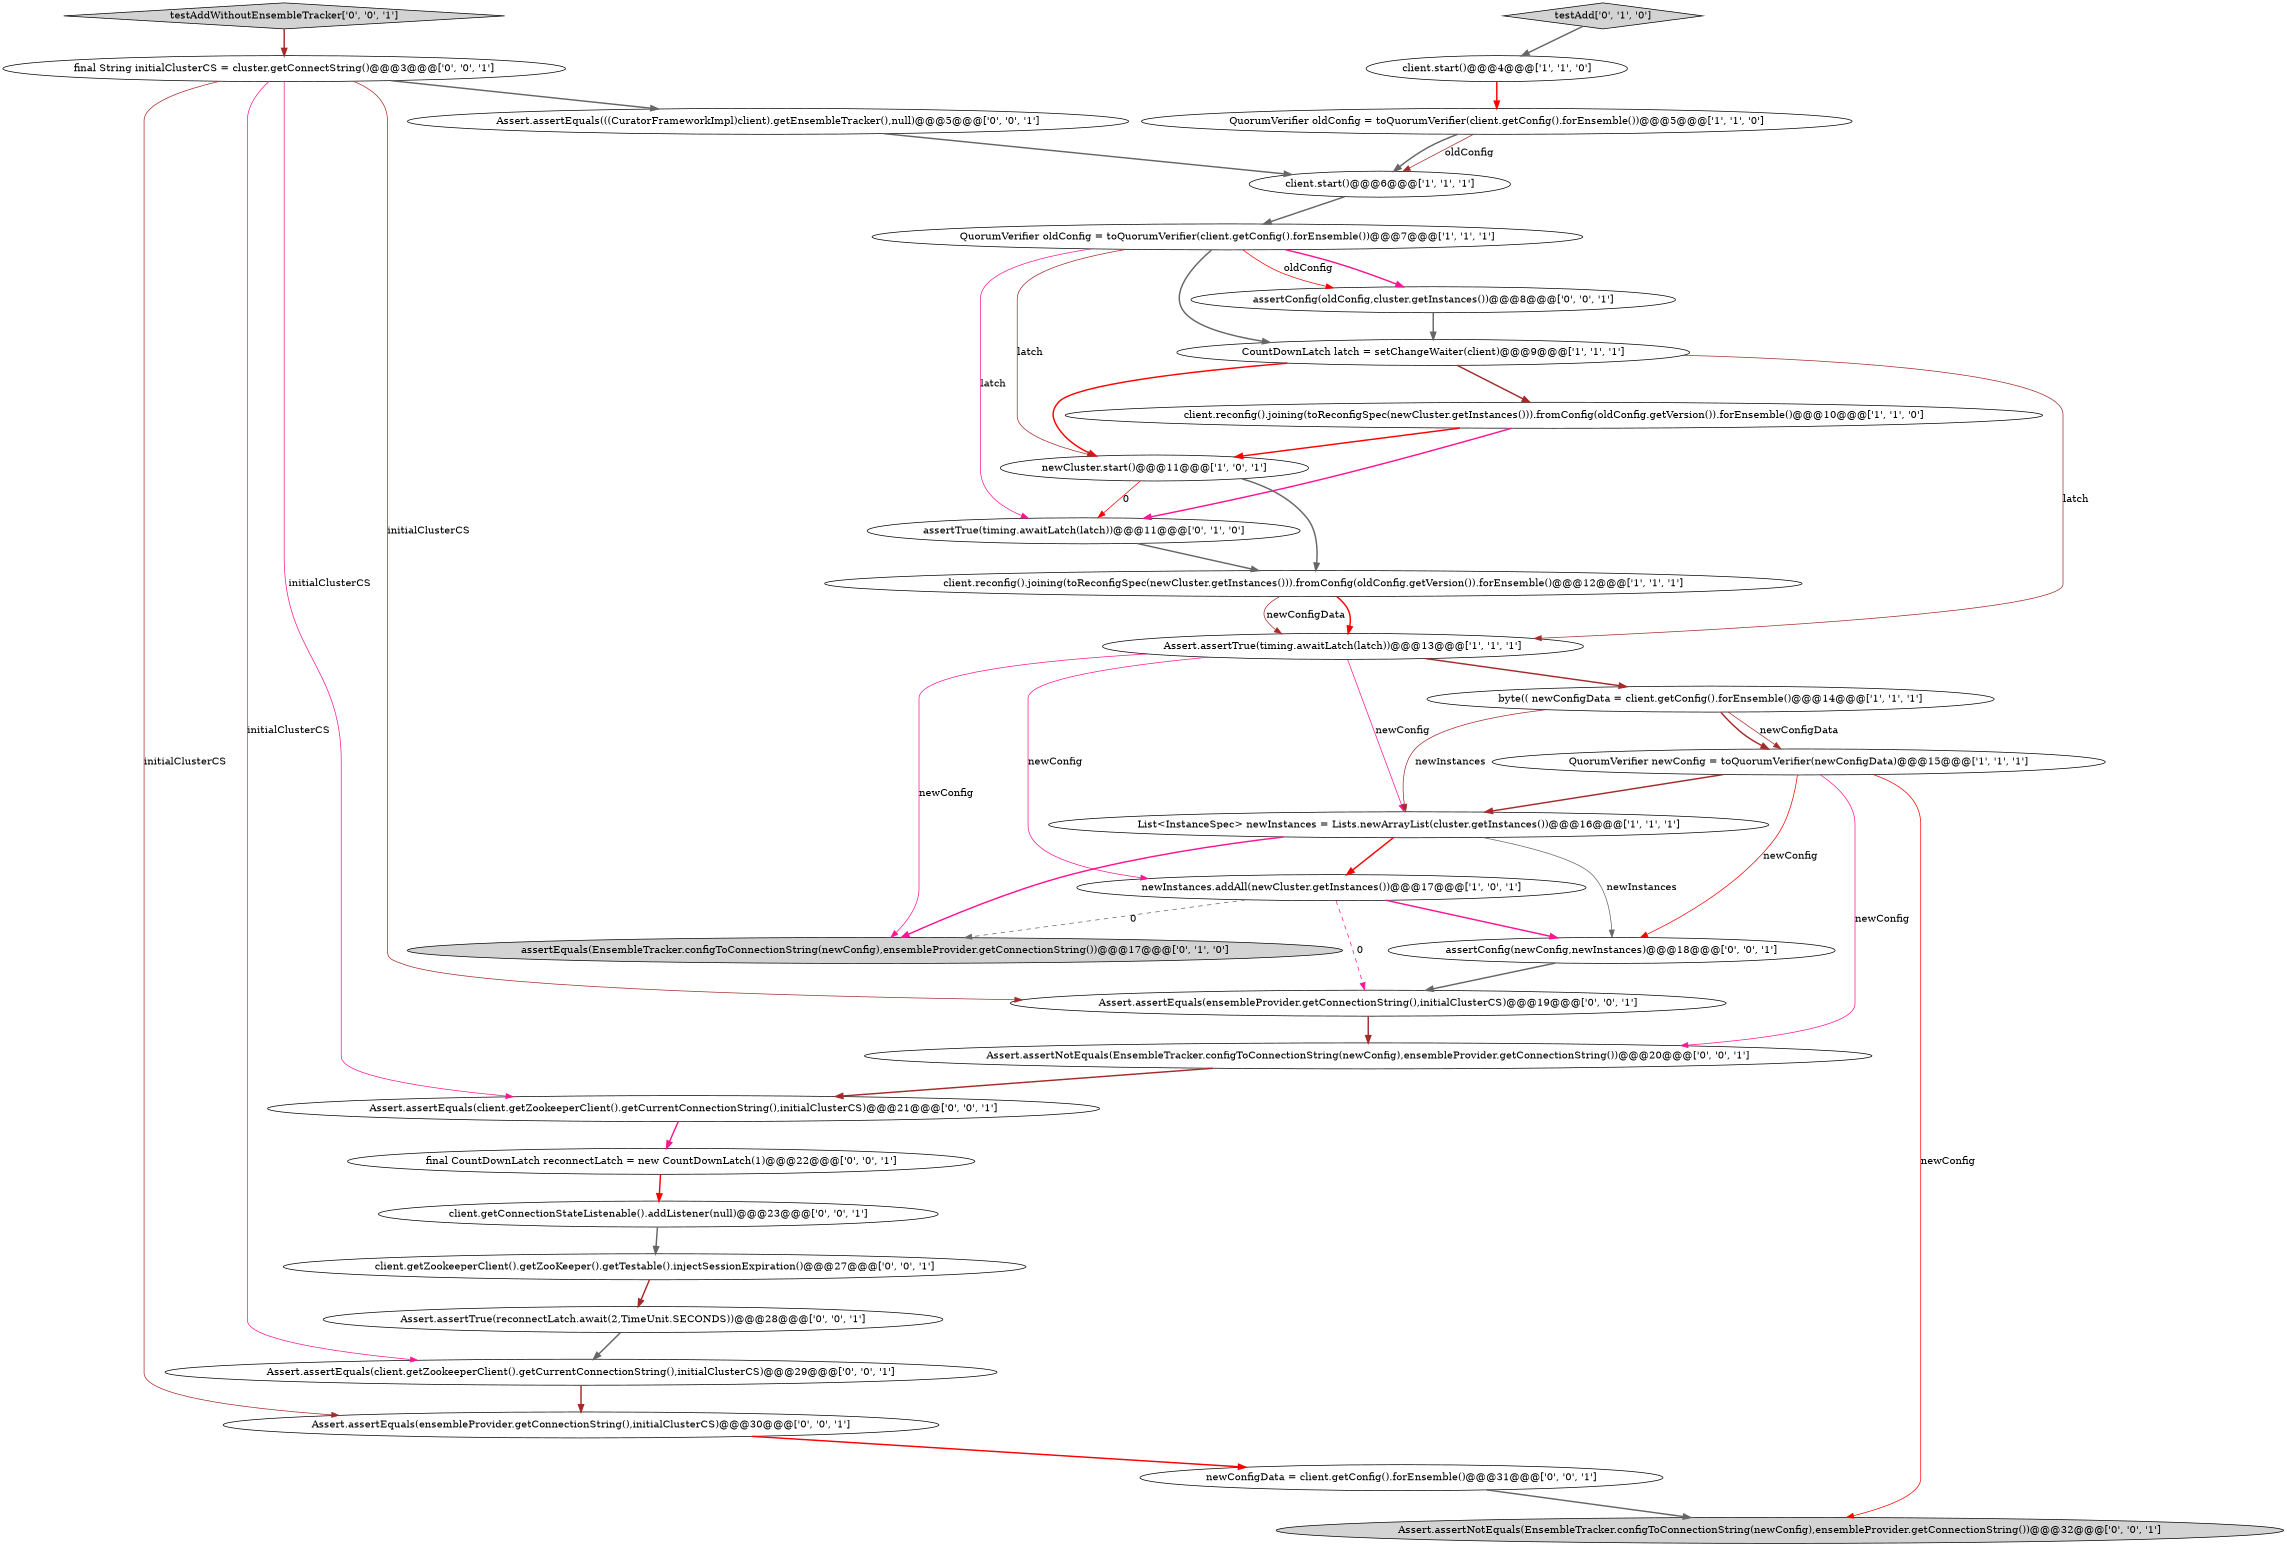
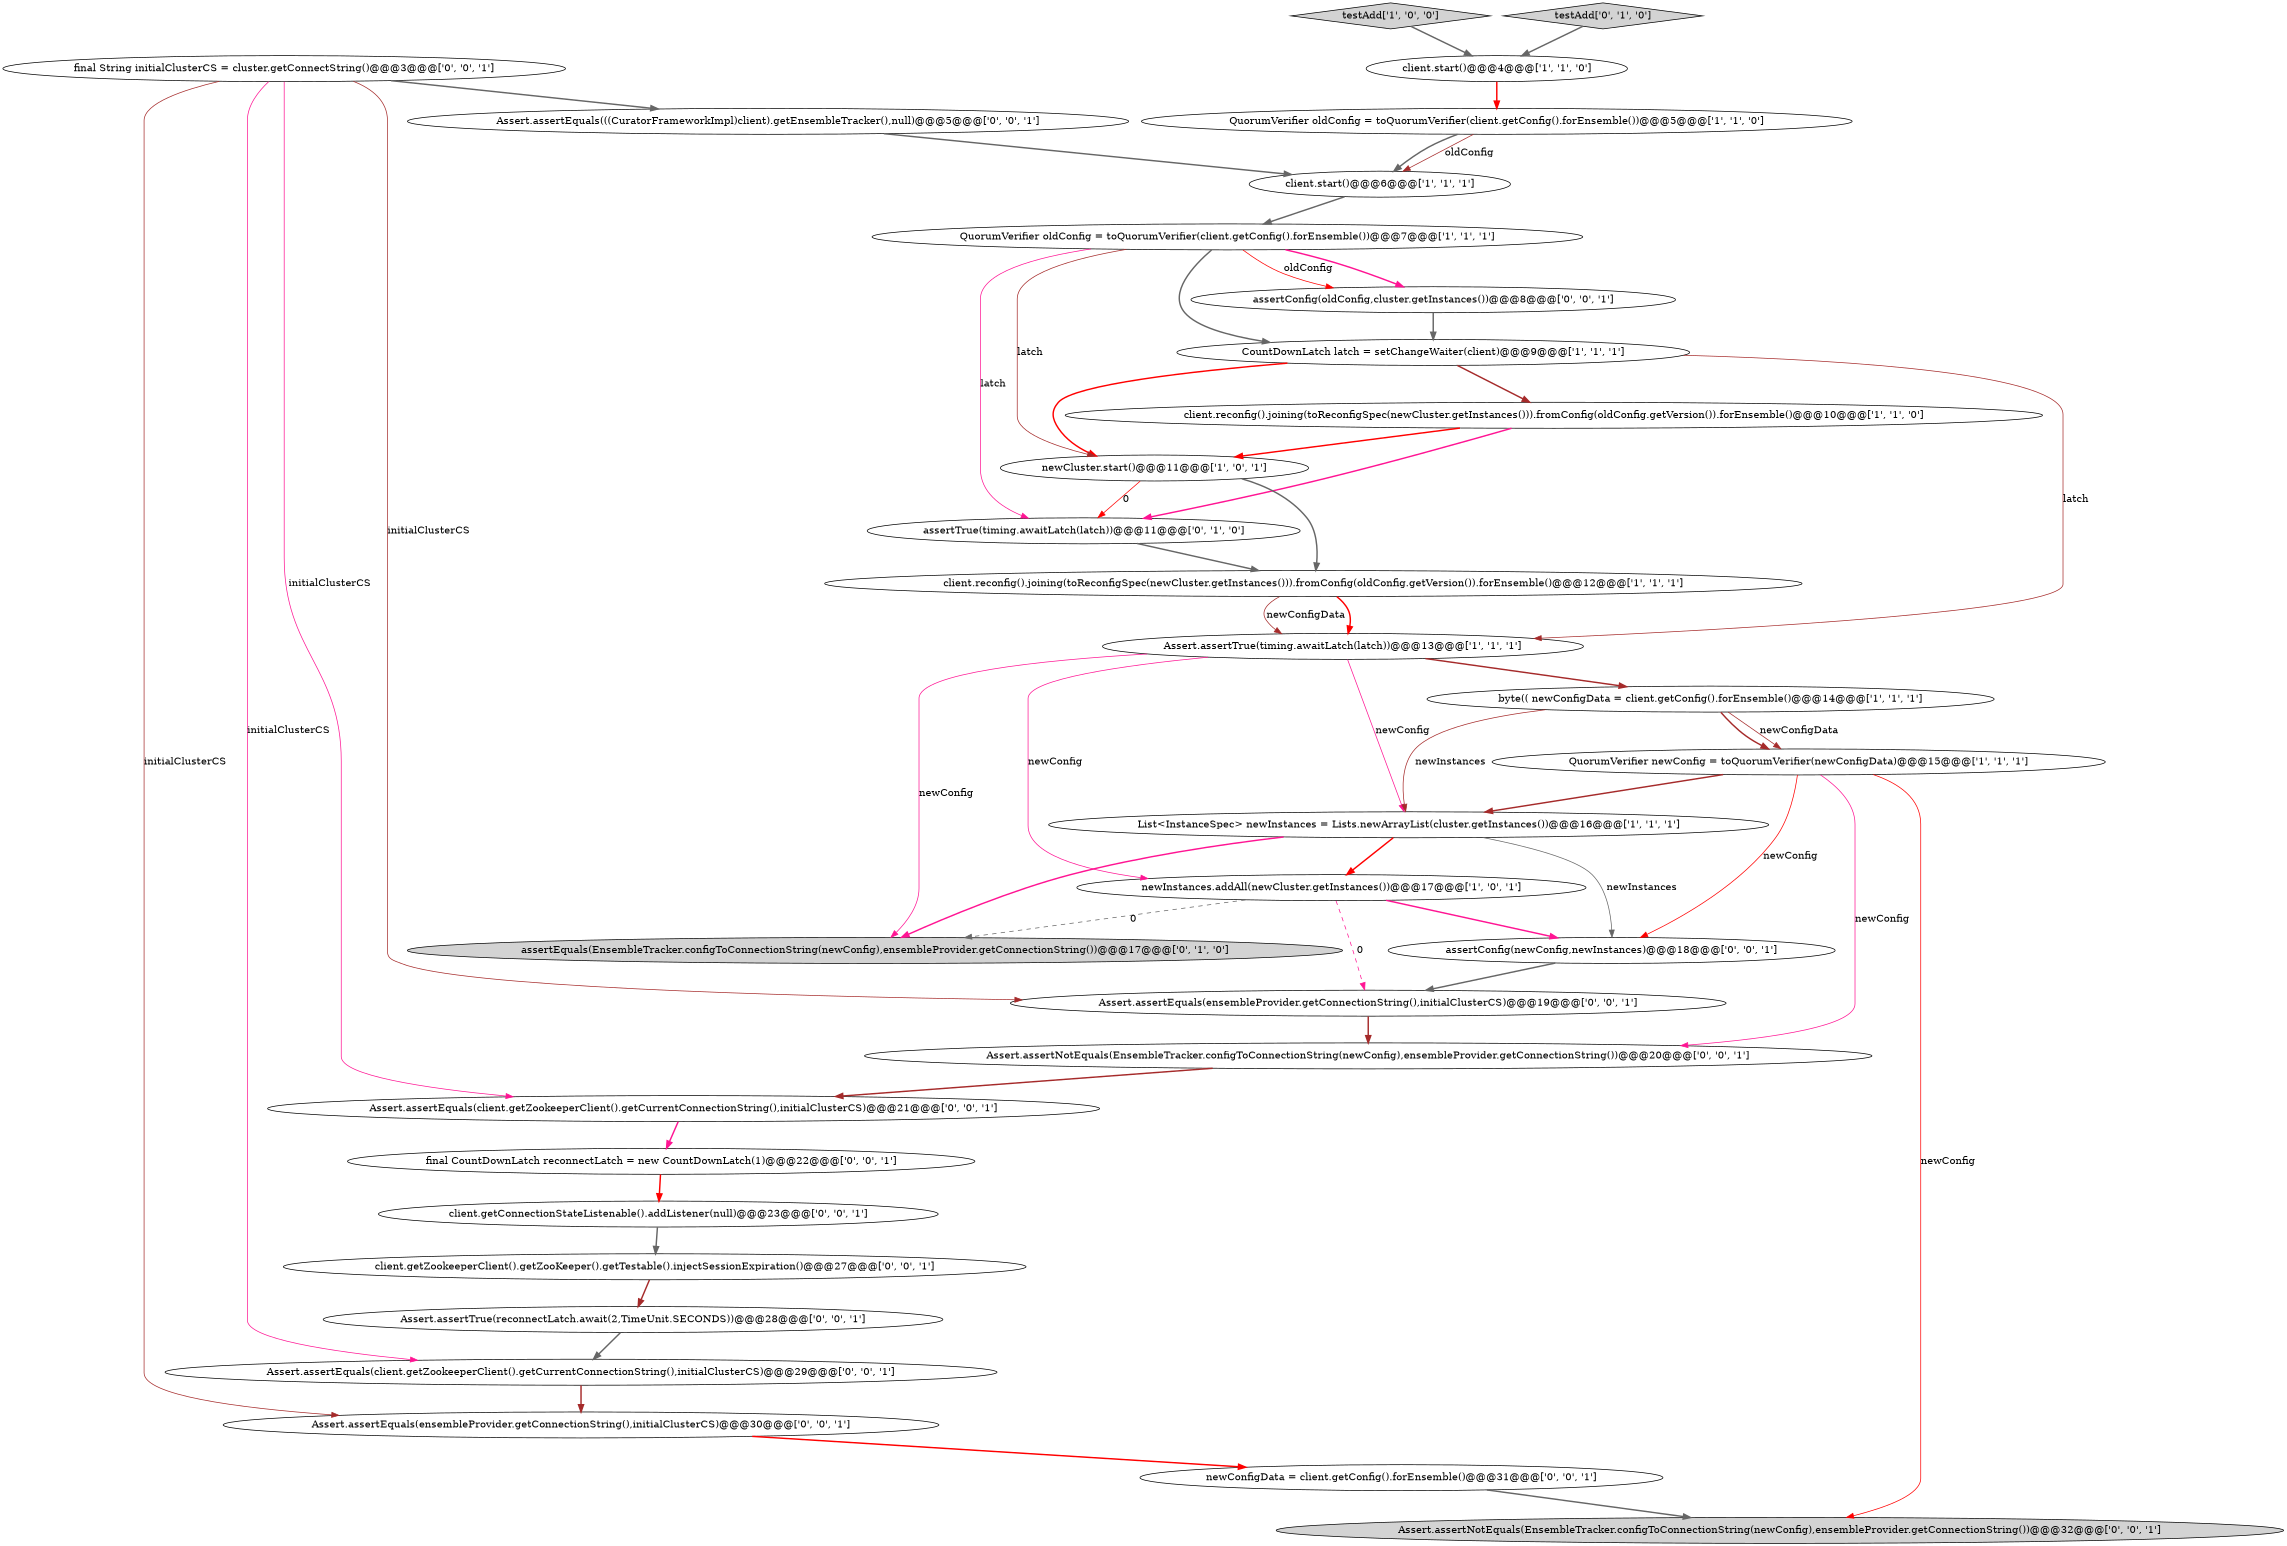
node "testAddWithoutEnsembleTracker['0', '0', '1']": removed
node "testAdd['1', '0', '0']": added
